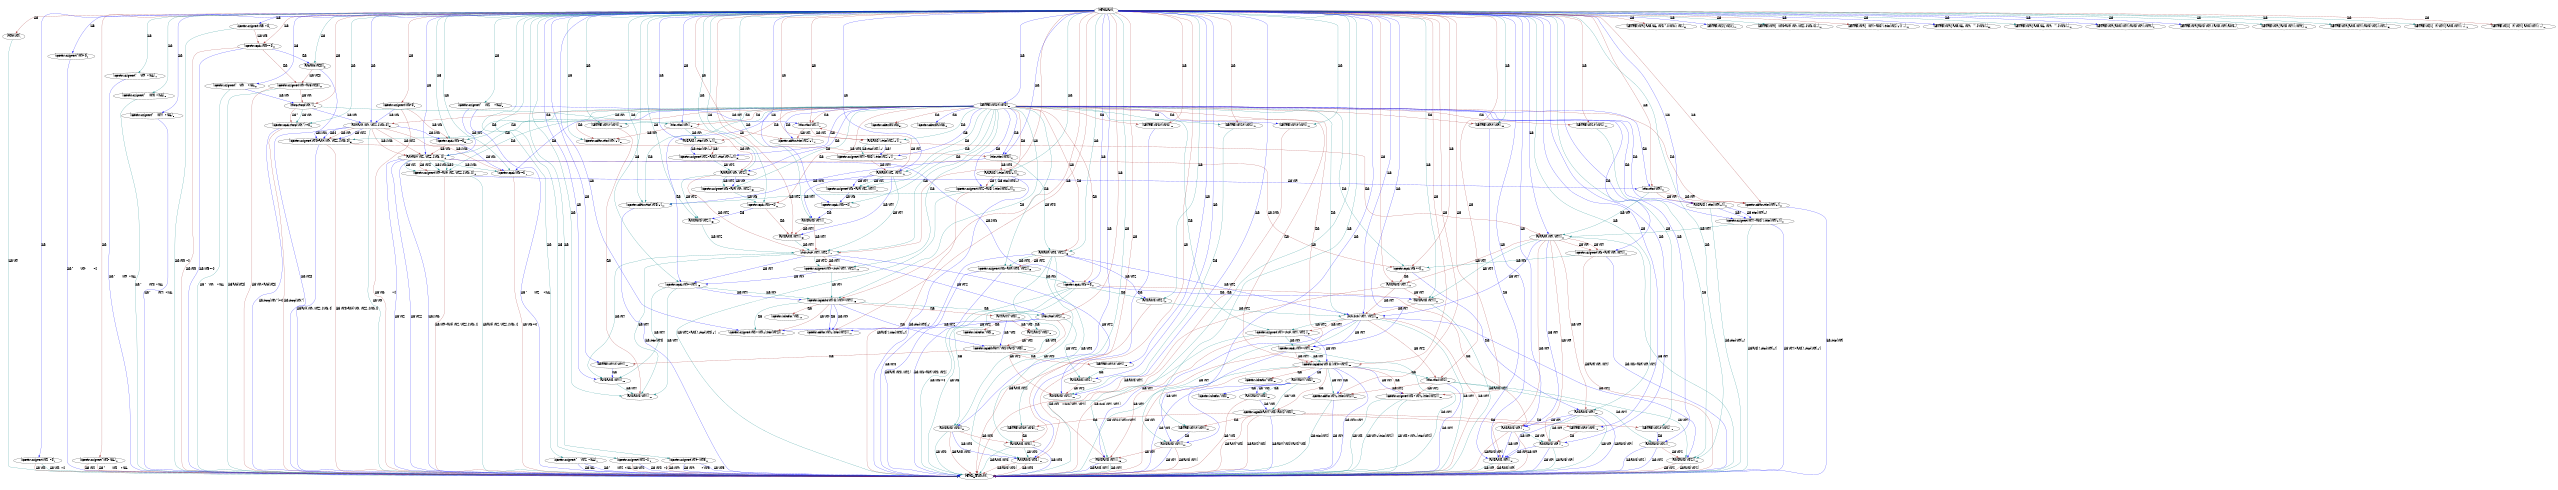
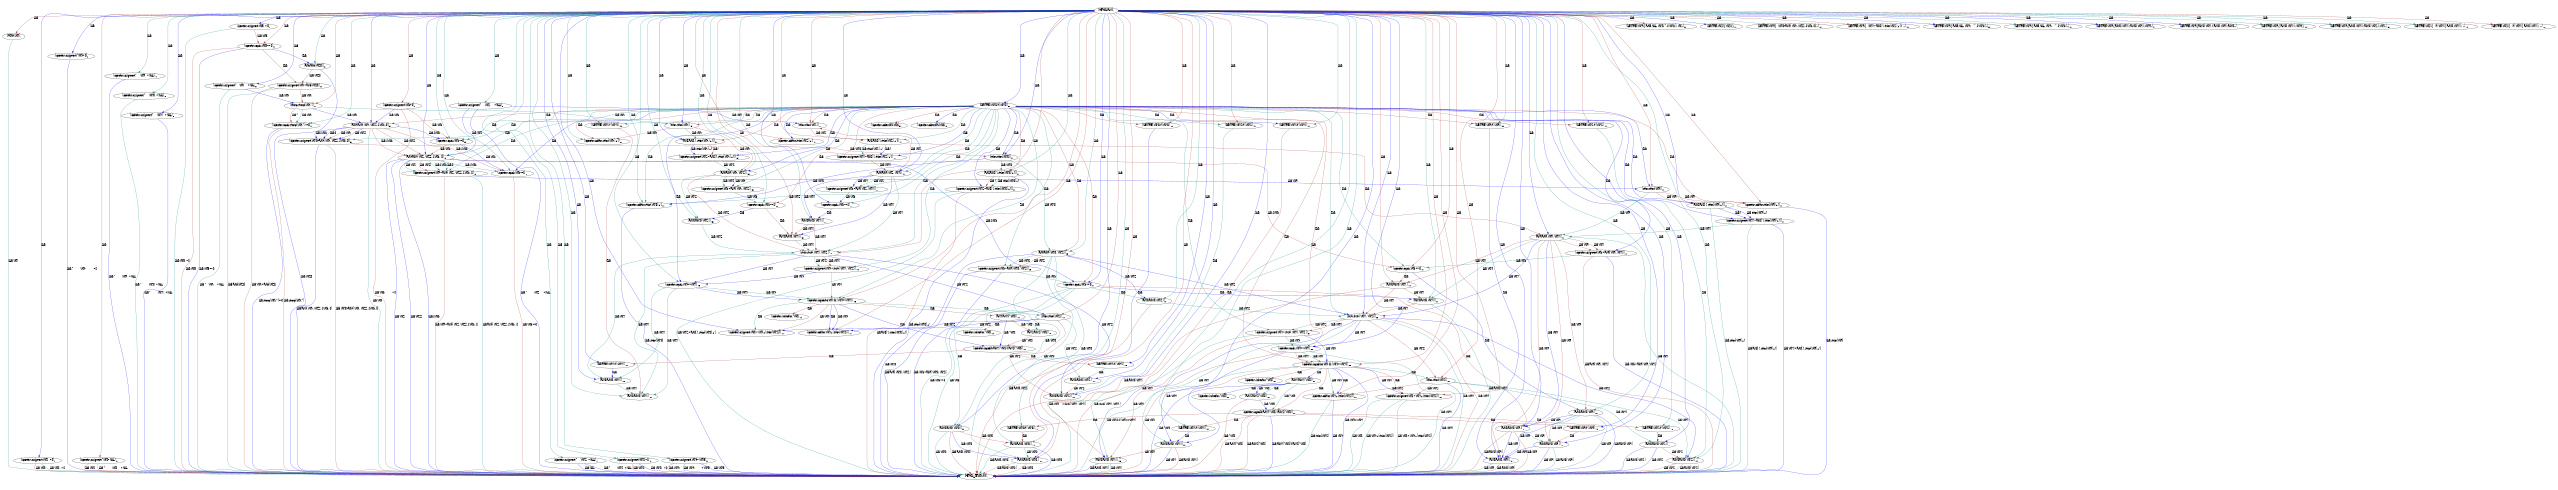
edge "(strlen,strlen(VAR2 ))" -> "(<operator>.addition,strlen(VAR2 ) + 1)": removed, label "DDG: VAR2"
